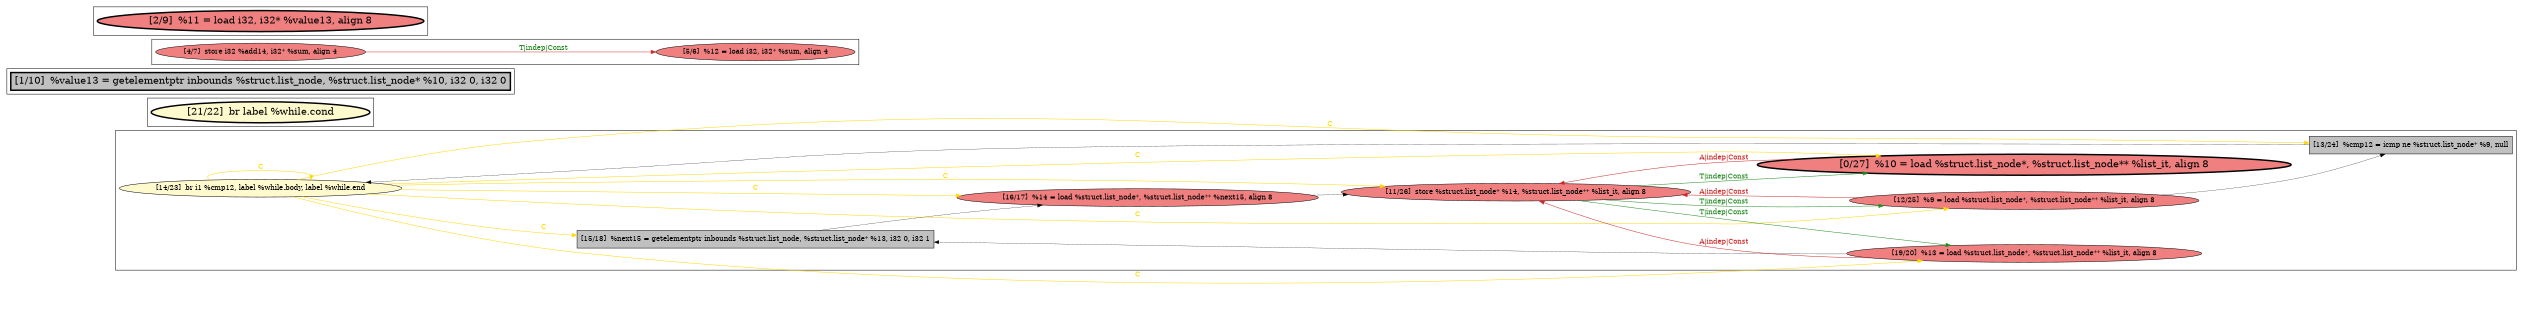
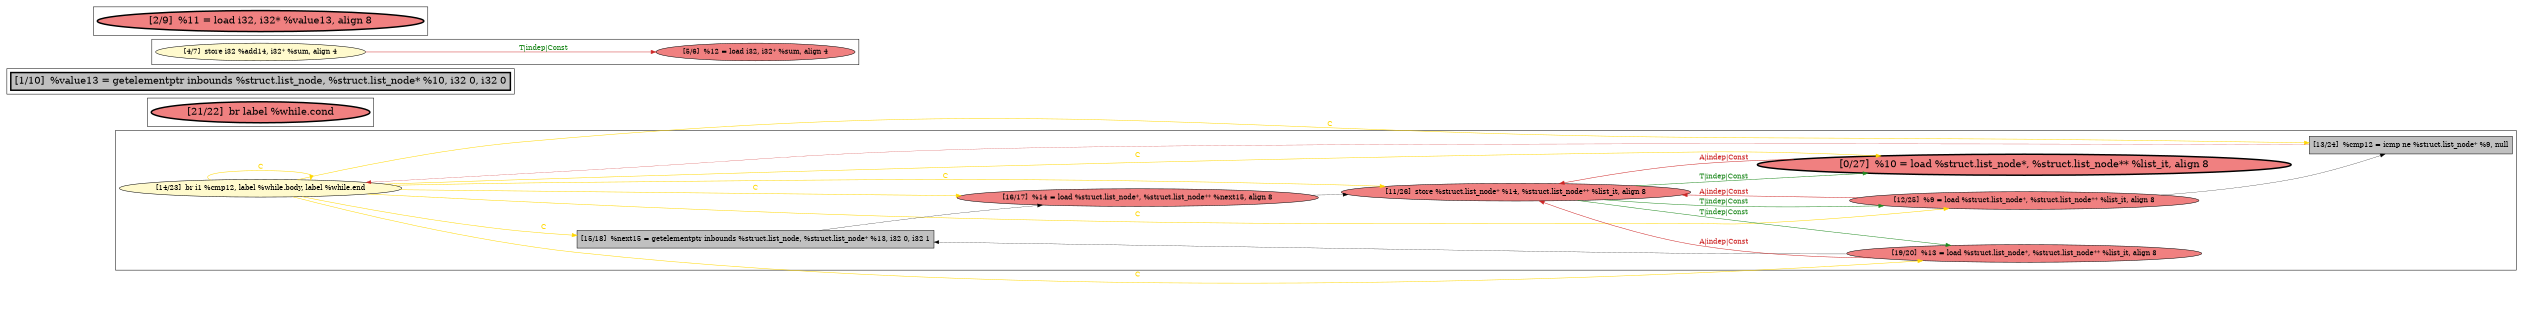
node "[4/7]  store i32 %add14, i32* %sum, align 4": fillcolor lightcoral -> lemonchiffon
node "[21/22]  br label %while.cond": fillcolor lemonchiffon -> lightcoral
edge "[13/24]  %cmp12 = icmp ne %struct.list_node* %9, null" -> "[14/23]  br i1 %cmp12, label %while.body, label %while.end": color black -> firebrick3
